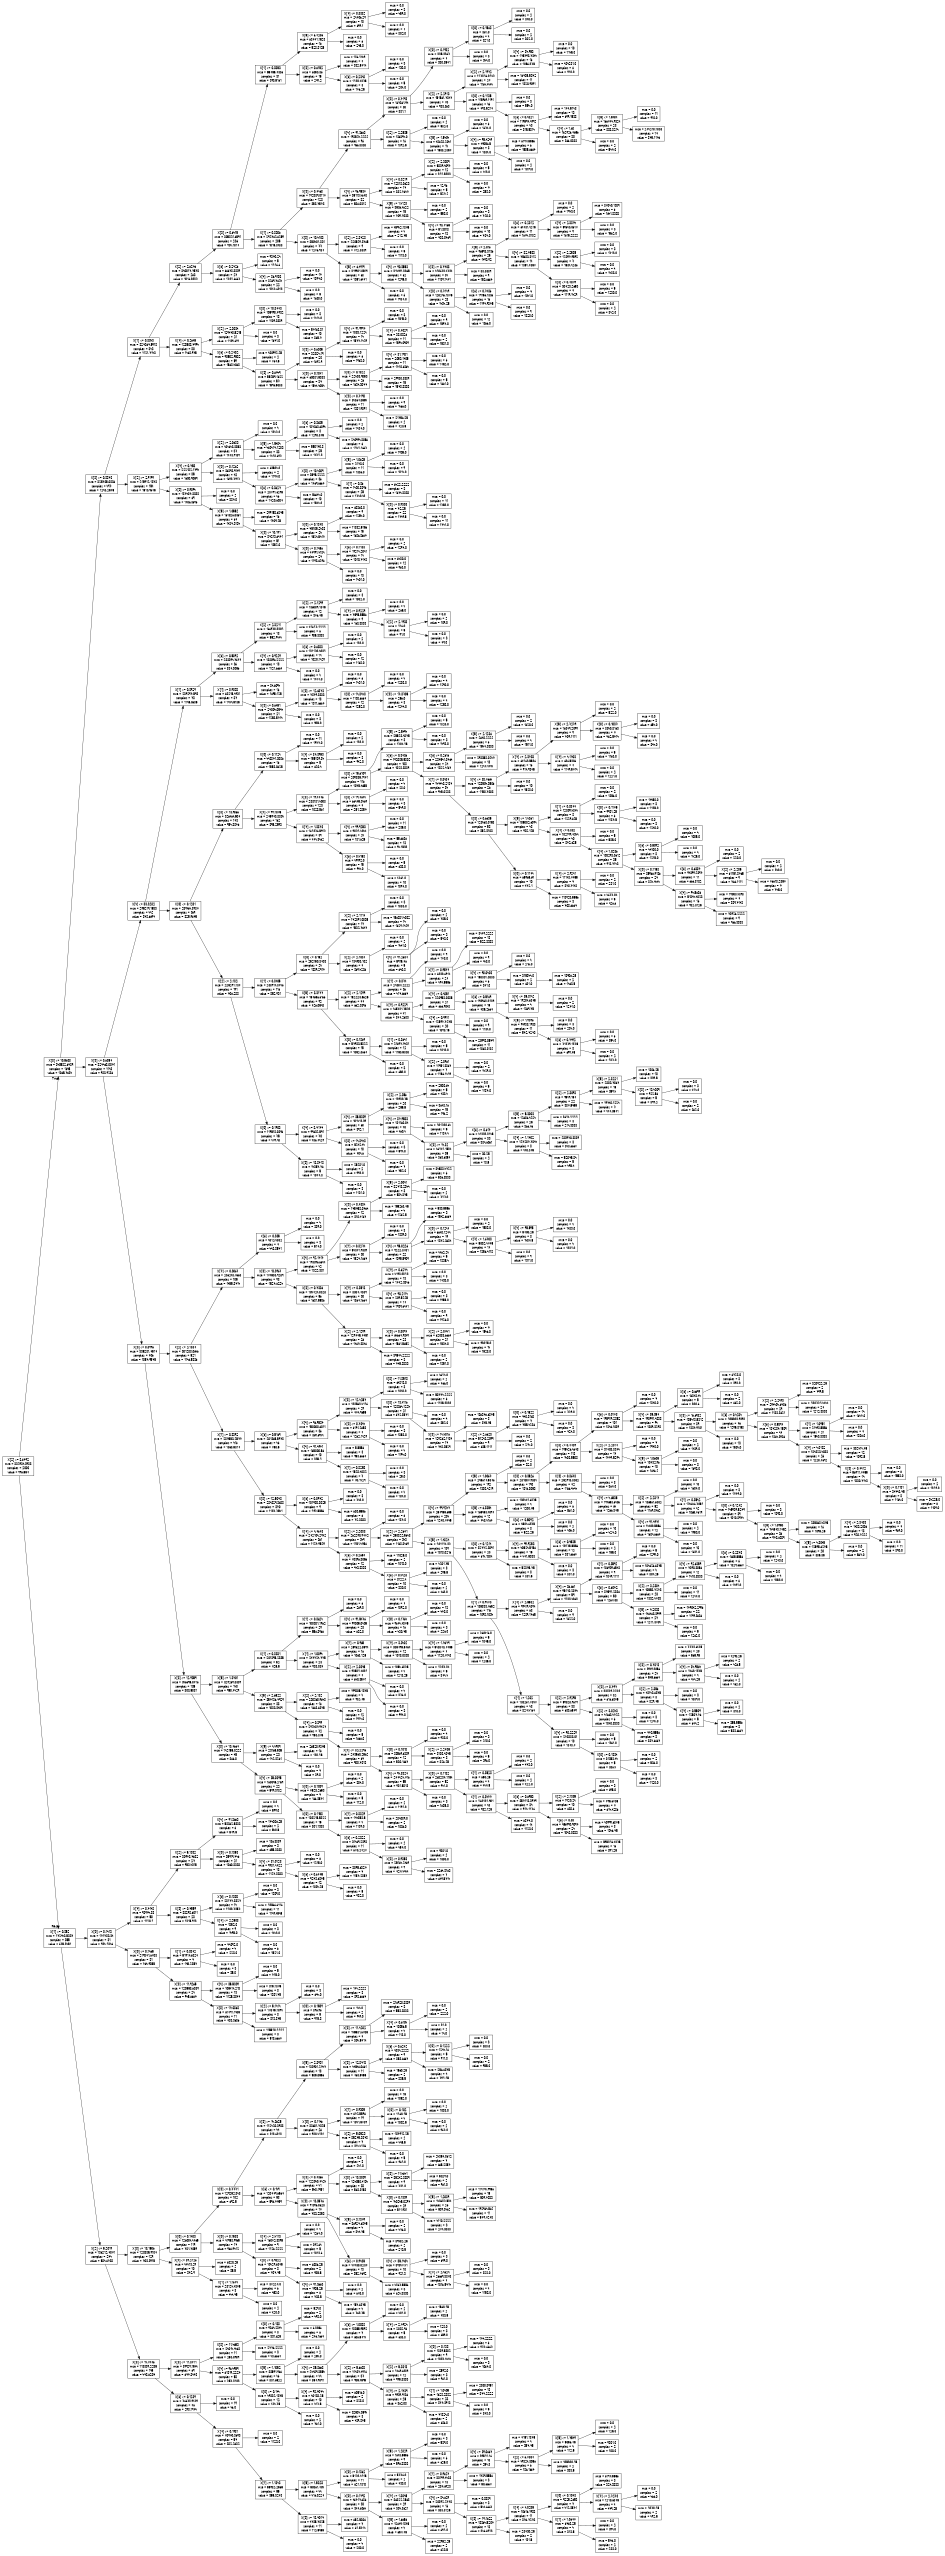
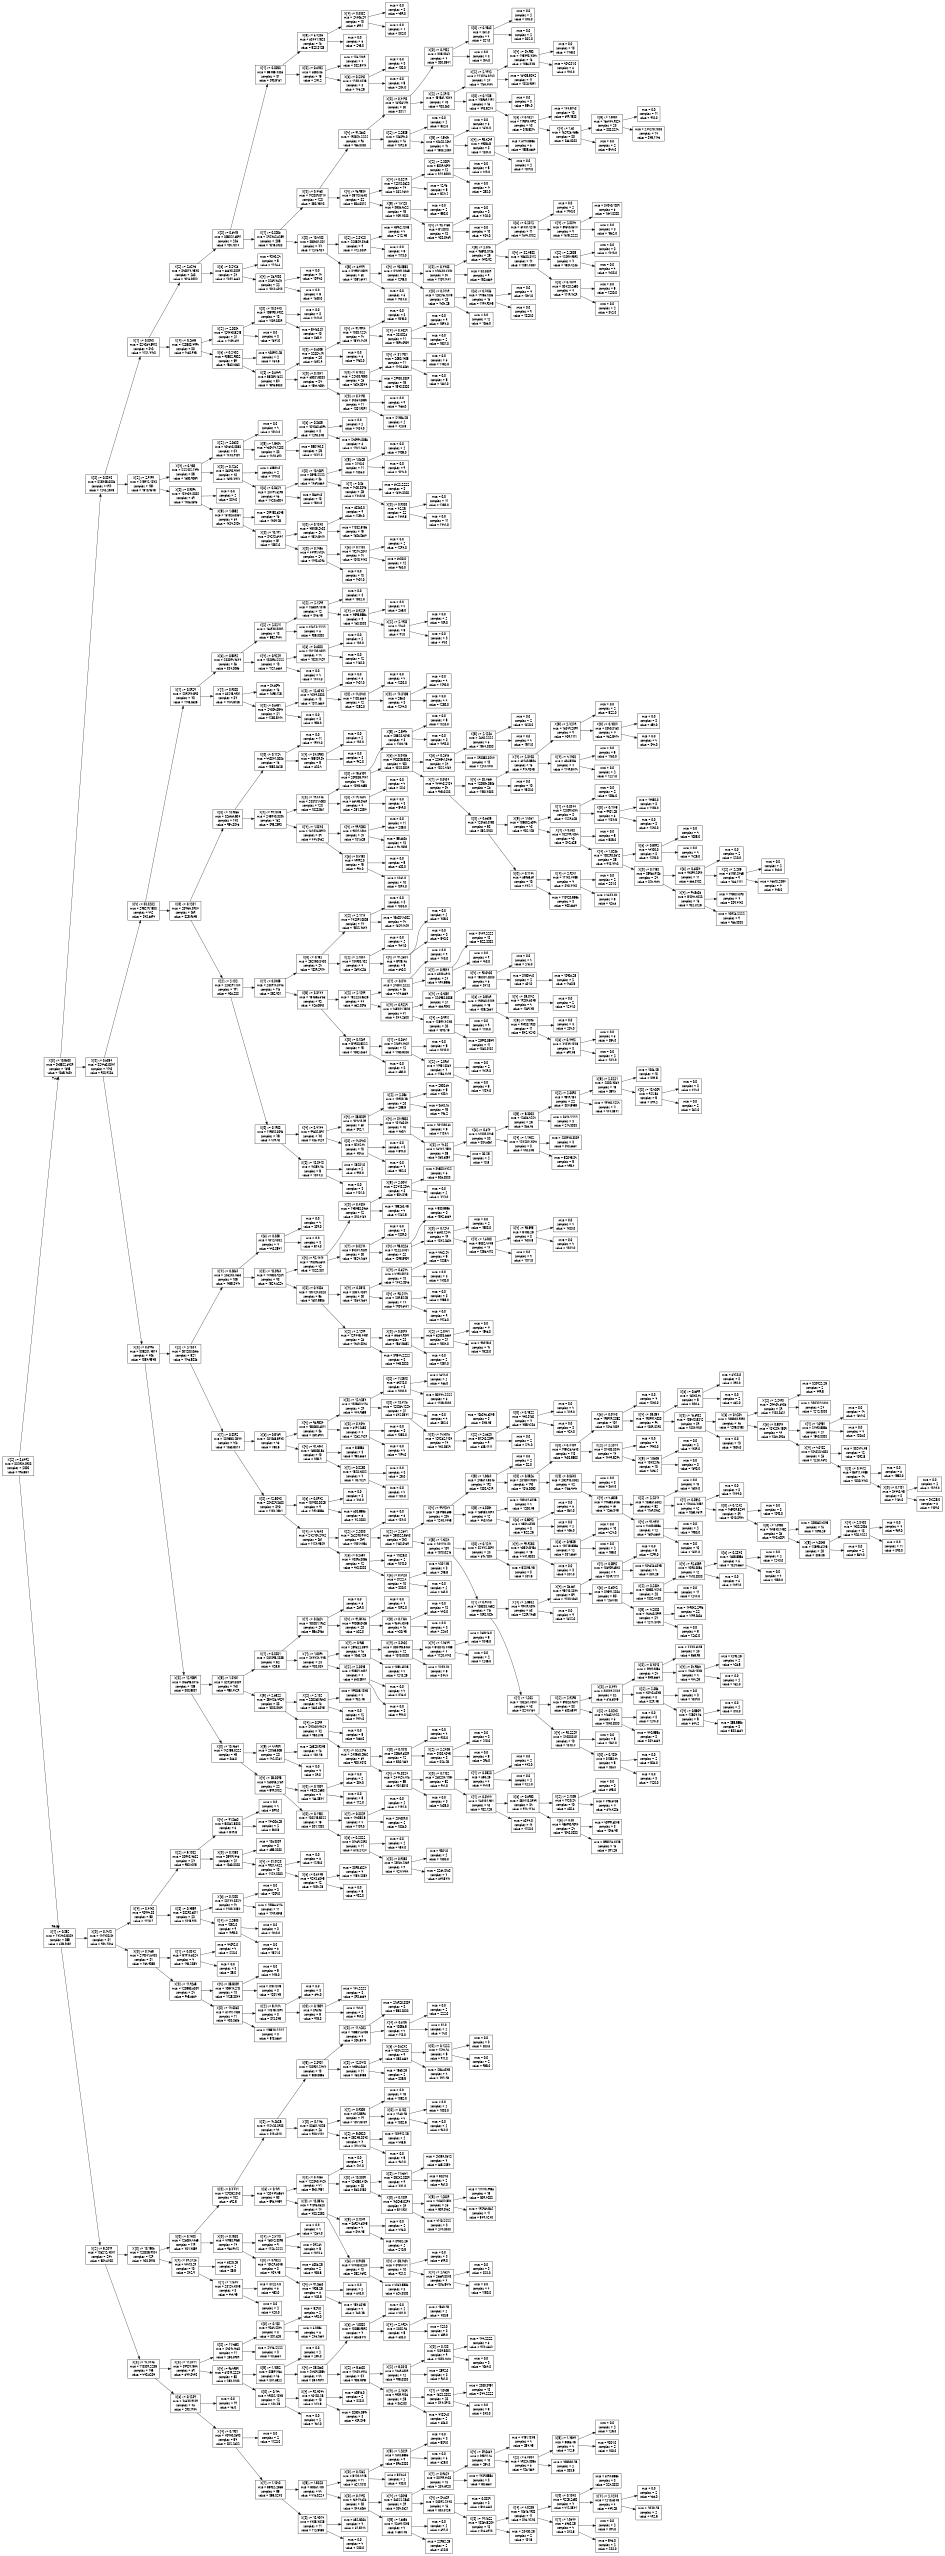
edge "X[2] <= 2.1037 mse = 134903.102 samples = 7 value = 869.4286" -> "X[4] <= 91.2637 mse = 5915.76 samples = 5 value = 640.8": added
